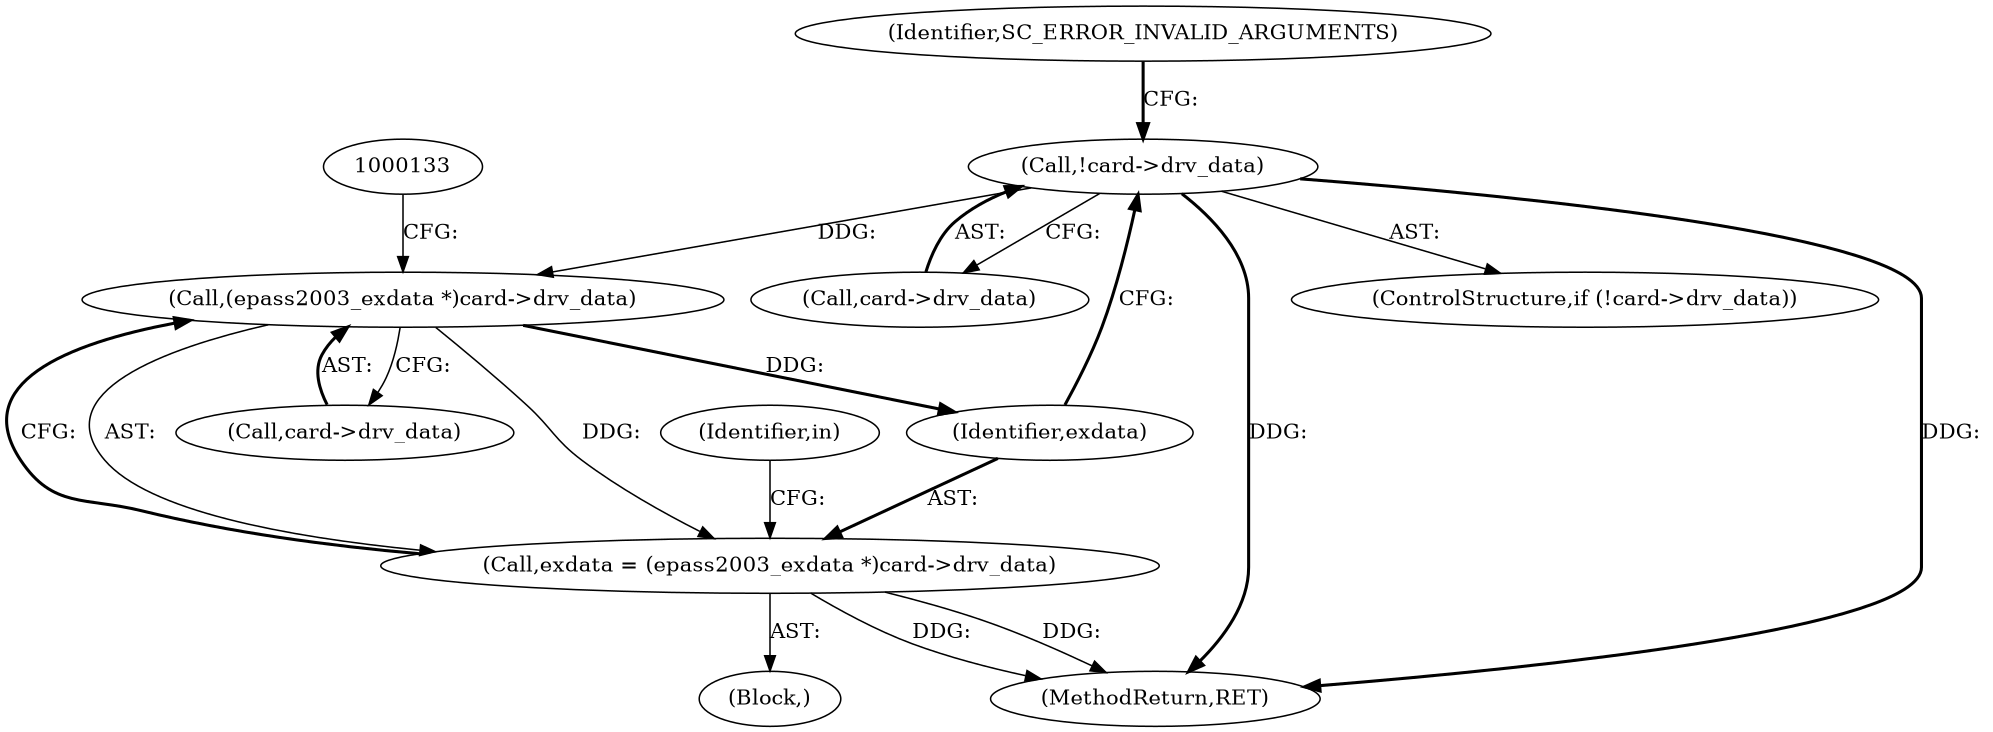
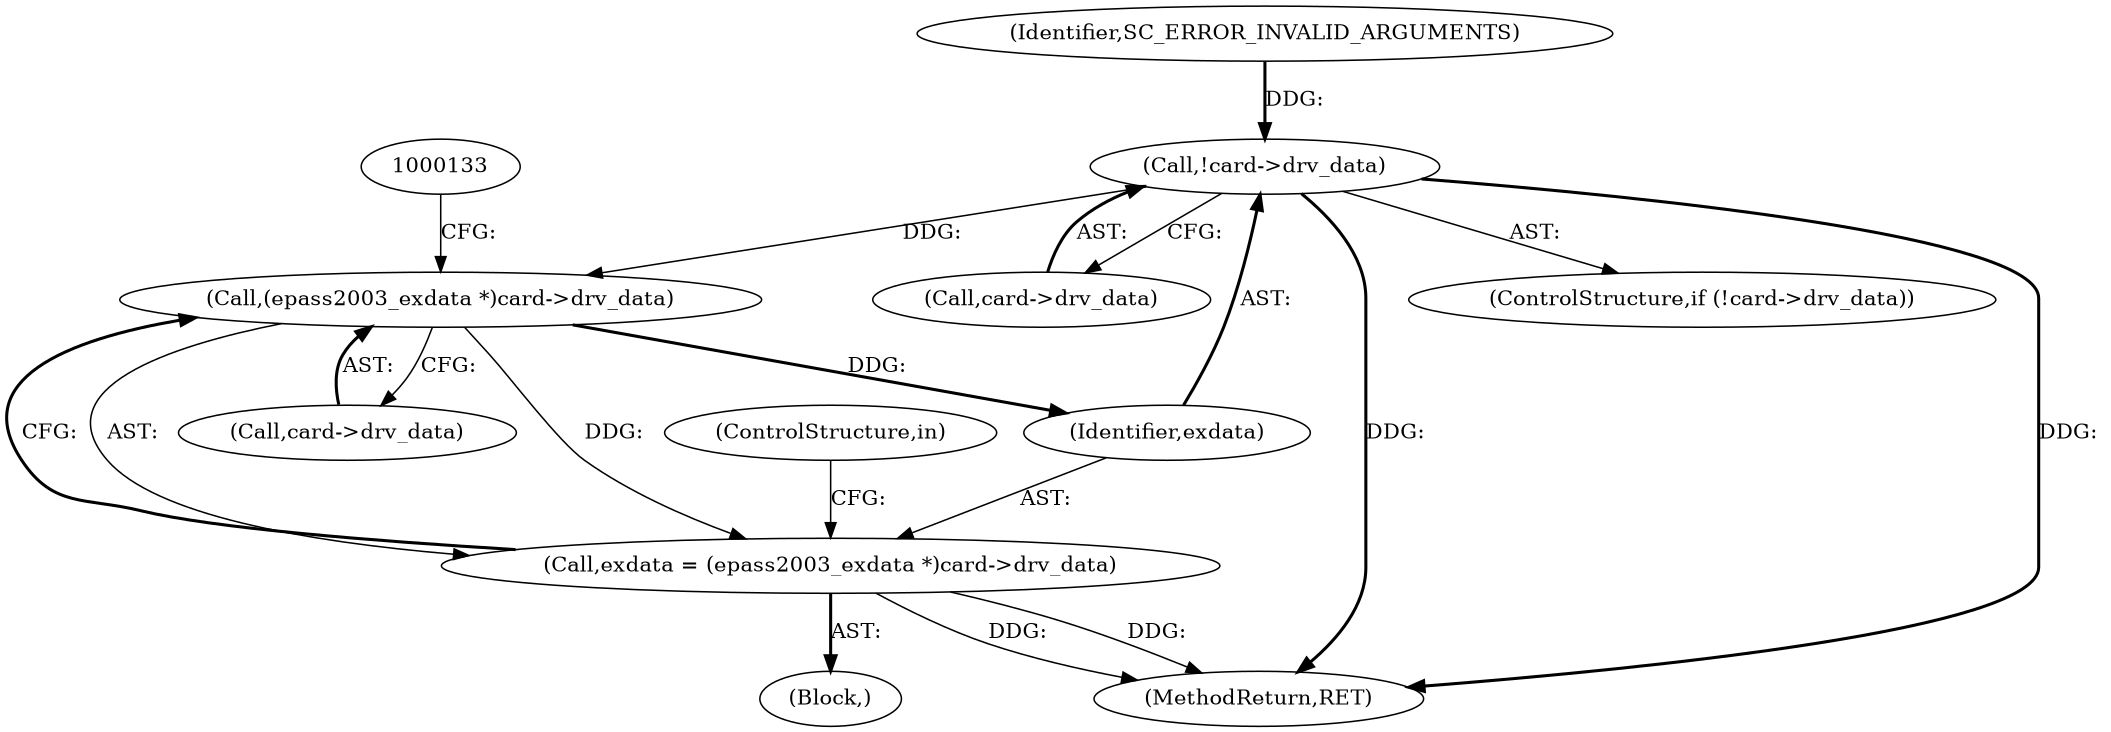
edge "(Identifier,SC_ERROR_INVALID_ARGUMENTS)" -> "(Call,!card->drv_data)": label "CFG: " -> "DDG: "
edge "(Identifier,exdata)" -> "(Call,!card->drv_data)": label "CFG: " -> "AST: "
node "(Identifier,in)": label "(Identifier,in)" -> "(ControlStructure,in)"
edge "(Identifier,exdata)" -> "(Call,exdata = (epass2003_exdata *)card->drv_data)": style bold -> solid
edge "(Call,exdata = (epass2003_exdata *)card->drv_data)" -> "(Block,)": style solid -> bold
